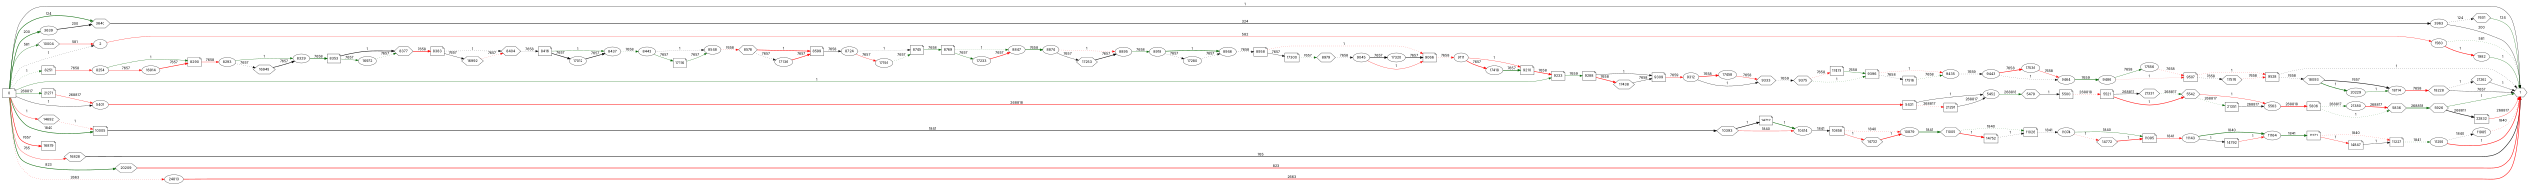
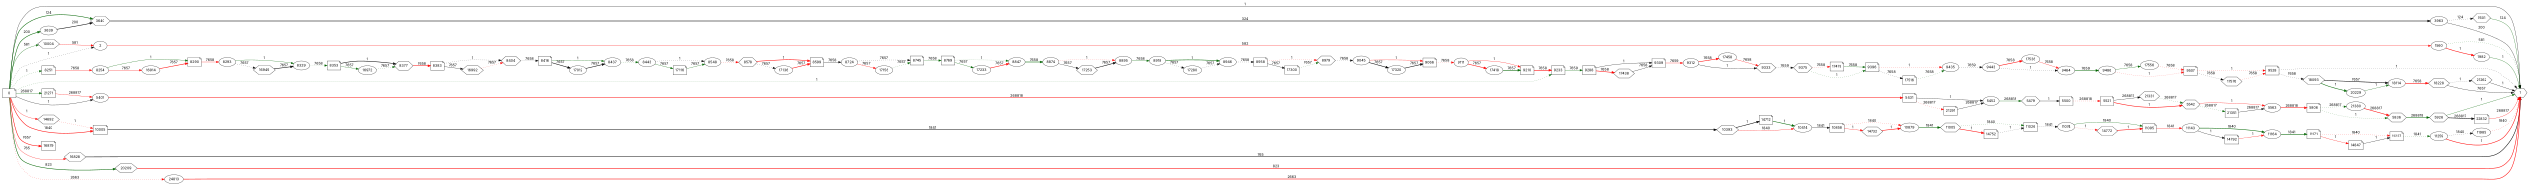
edge "8958" -> "9066": now "8958" -> "8979"
edge "8724" -> "8745": label "1" -> "7657"
edge "8329" -> "8353": style bold -> dotted
edge "0" -> "9233": style solid -> dotted
edge "0" -> "10005": color darkgreen -> red
